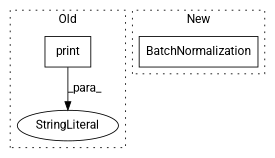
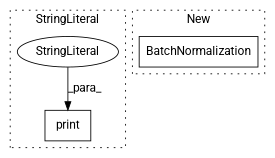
cluster "Old": label "Old" -> "StringLiteral"
edge "print" -> "StringLiteral": reversed
